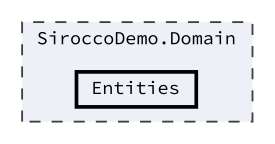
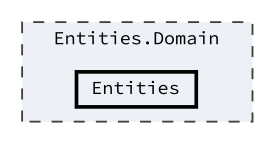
cluster "SiroccoDemo.Domain": label "SiroccoDemo.Domain" -> "Entities.Domain"
